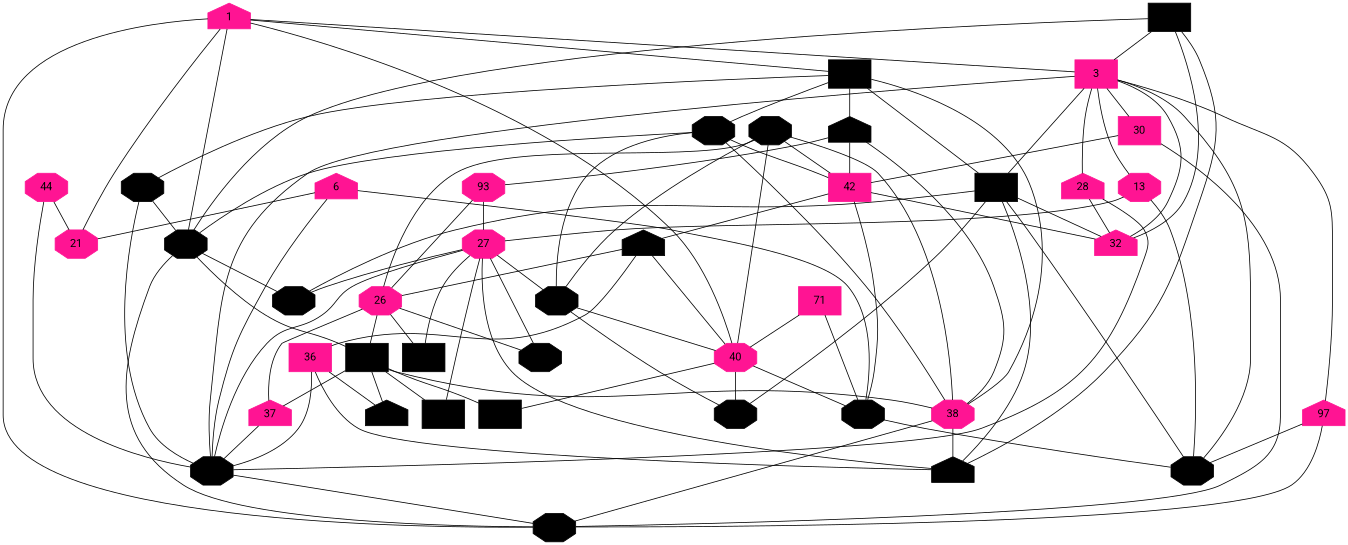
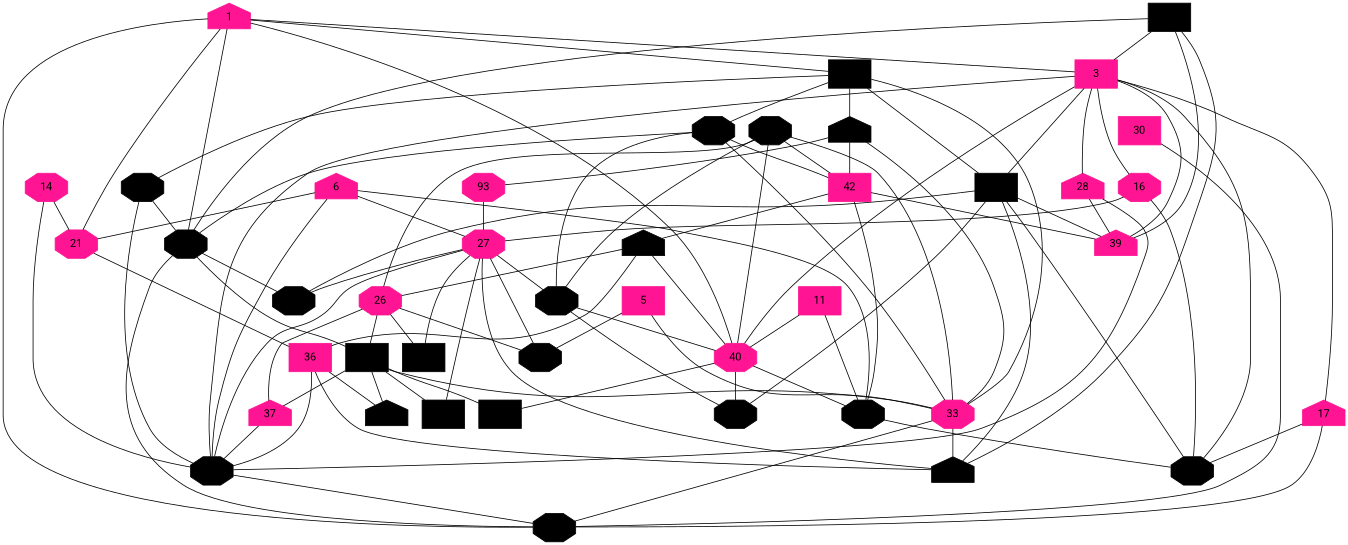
edge "3" -- "30": now "3" -- "40"
edge "30" -- "42": removed
node "44": label "44" -> "14"
node "13": label "13" -> "16"
edge "6" -- "27": added
edge "93" -- "26": removed
node "32": label "32" -> "39"
edge "21" -- "36": added
node "5": added
node "71": label "71" -> "11"
node "38": label "38" -> "33"
node "97": label "97" -> "17"
